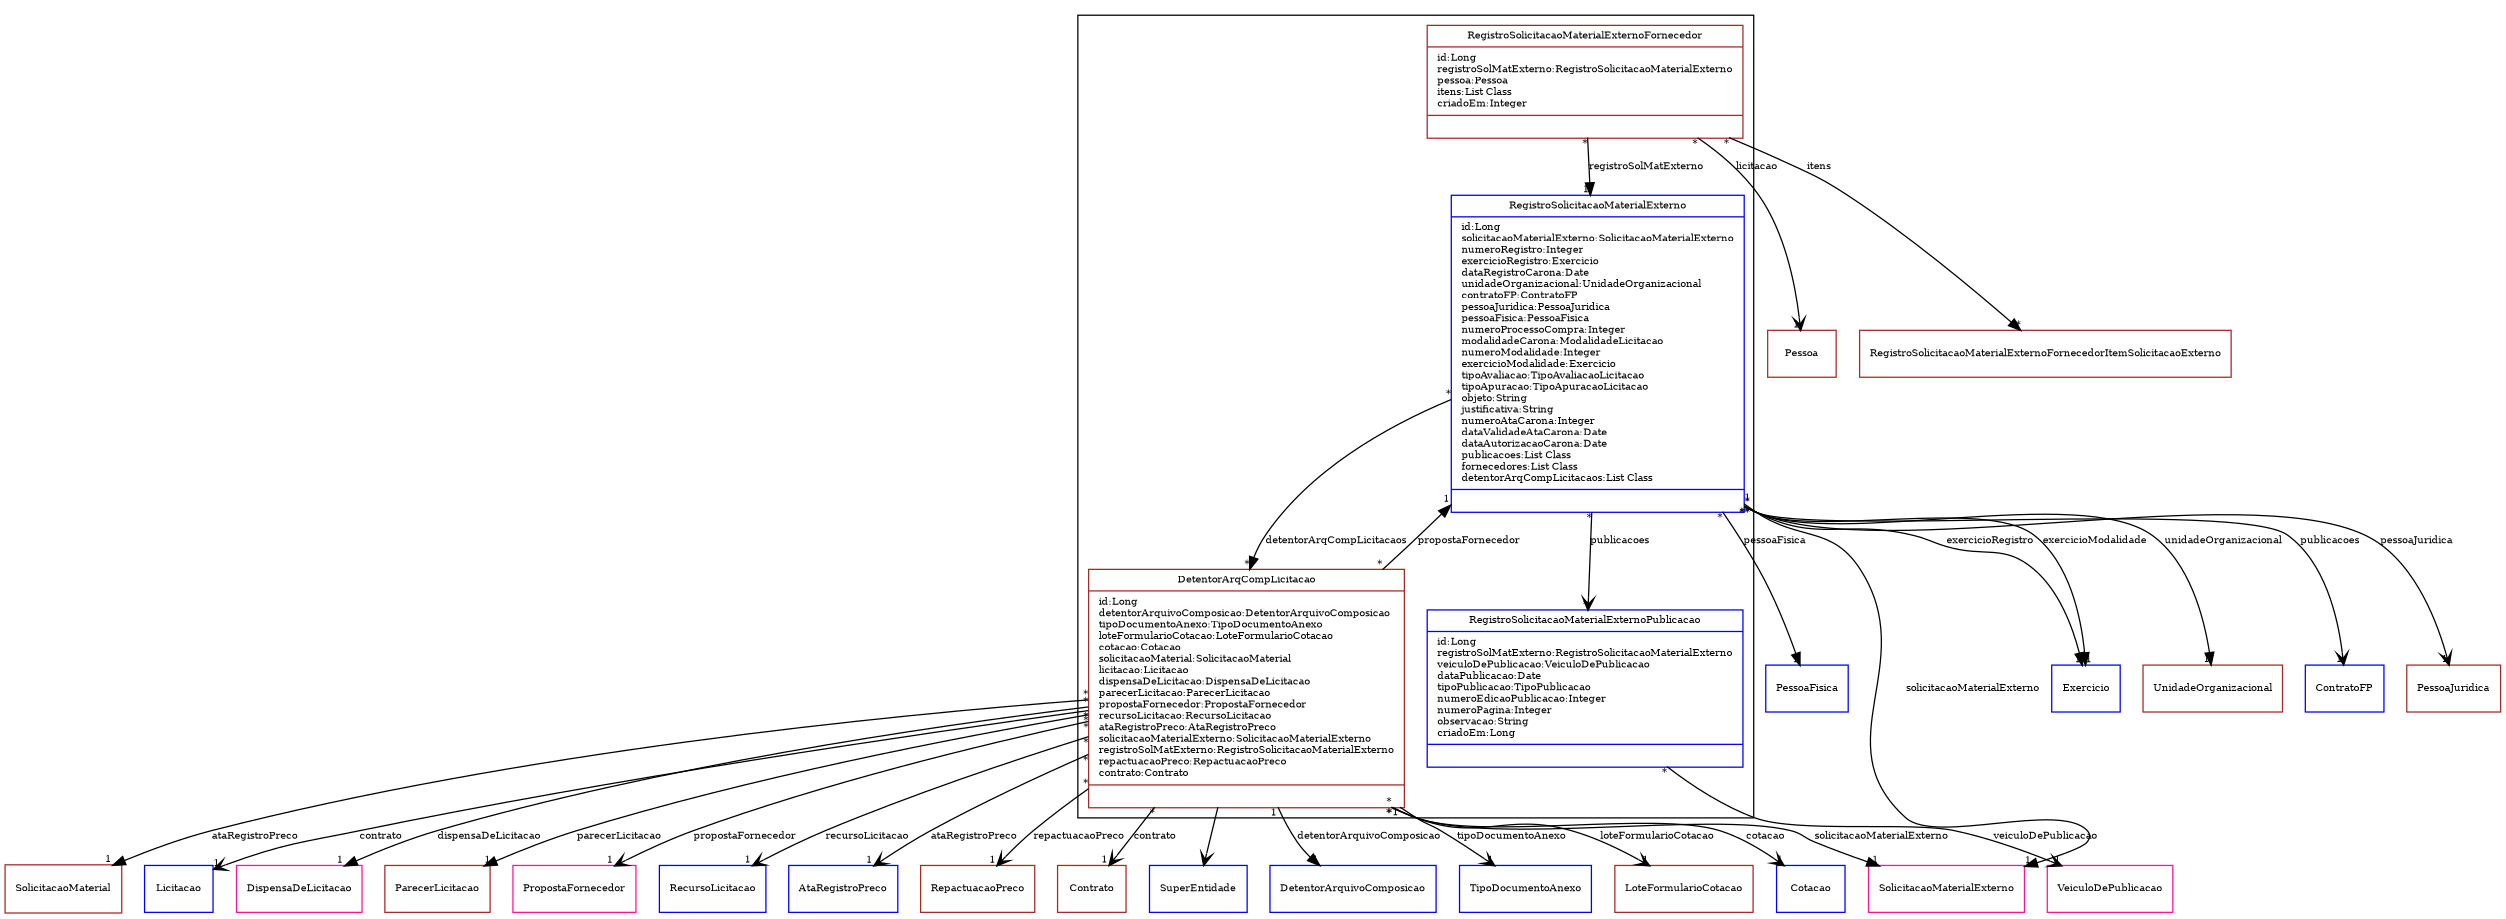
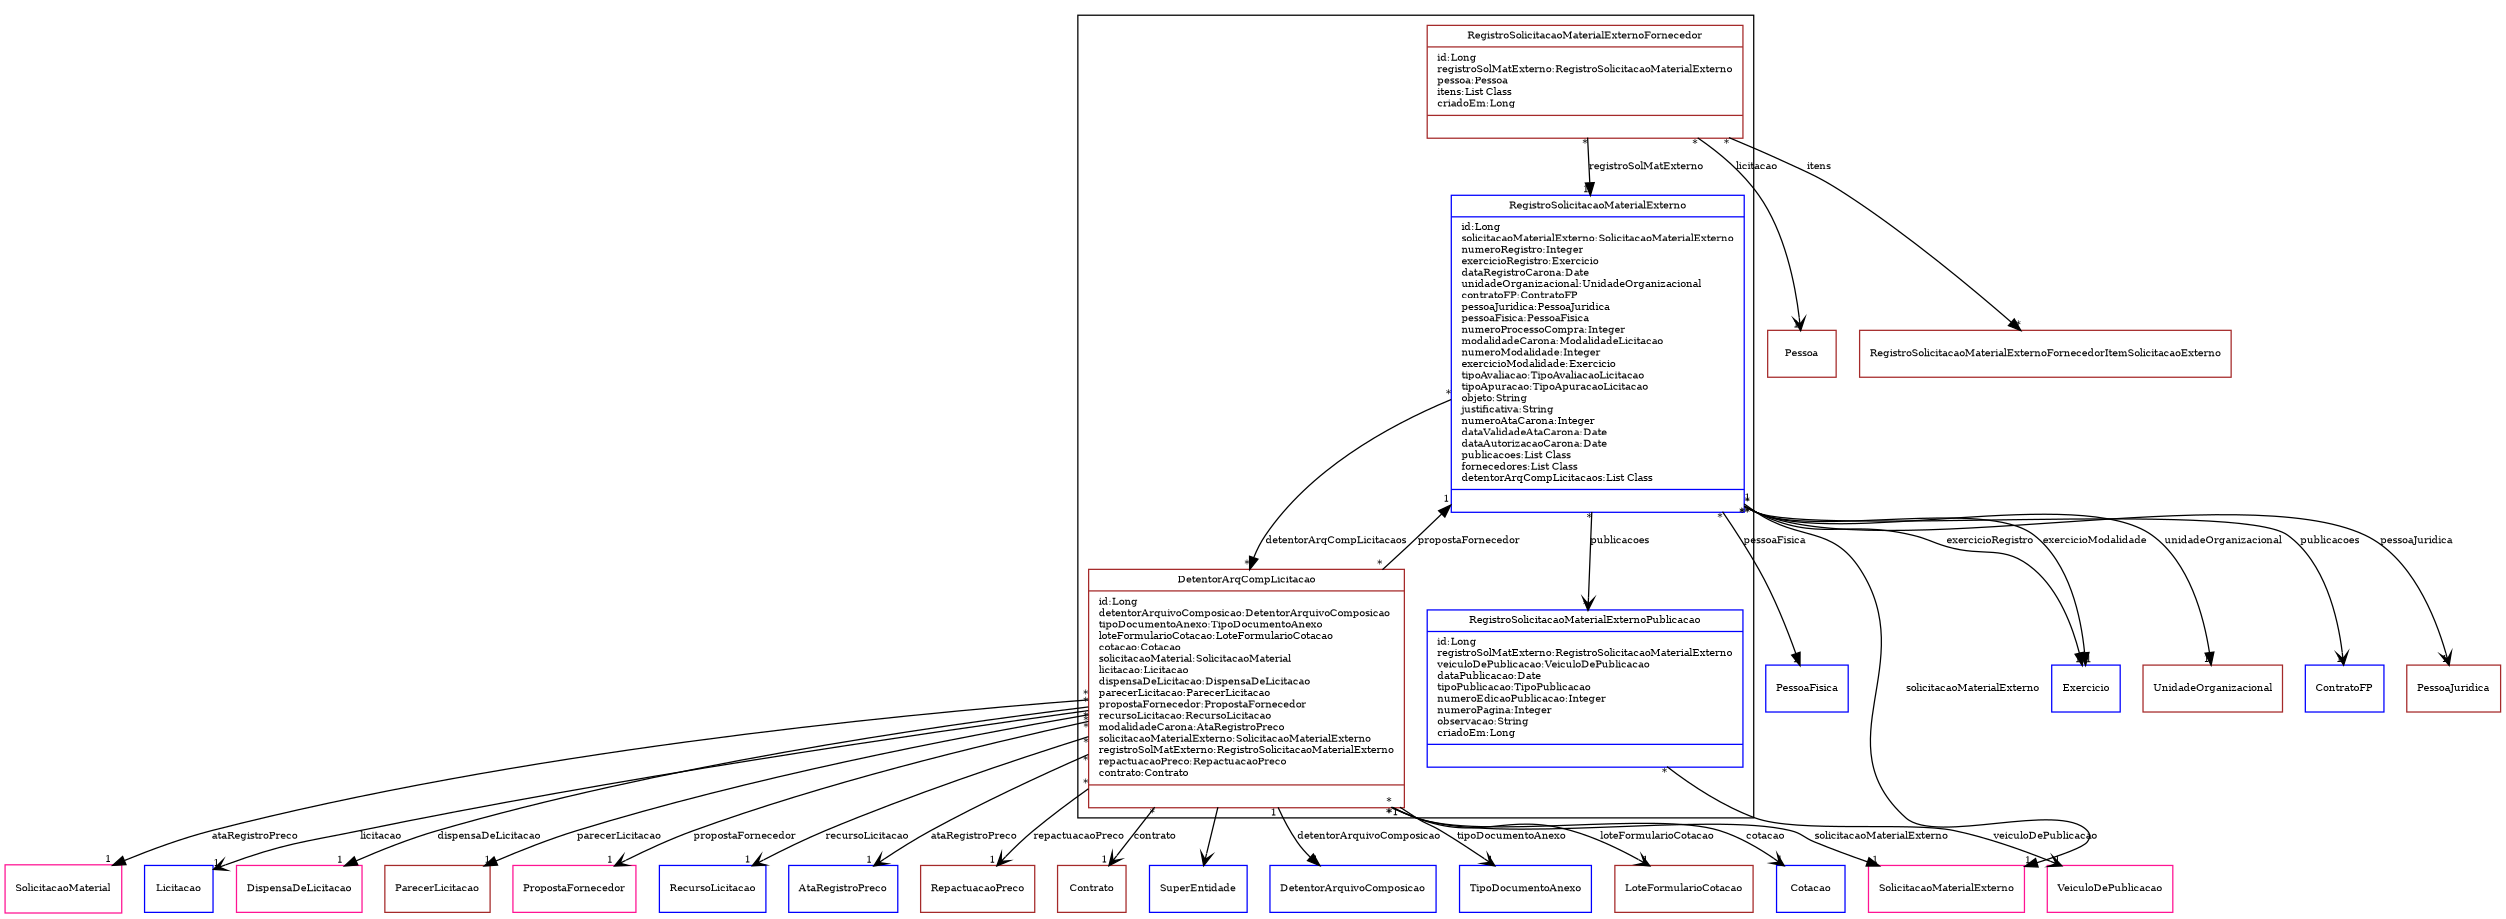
node "RegistroSolicitacaoMaterialExternoFornecedor": text "criadoEm:Integer" -> "criadoEm:Long"
node "DetentorArqCompLicitacao": text "ataRegistroPreco:AtaRegistroPreco" -> "modalidadeCarona:AtaRegistroPreco"
edge "DetentorArqCompLicitacao" -> "Licitacao": label "contrato" -> "licitacao"
node "SolicitacaoMaterial": color brown -> deeppink
